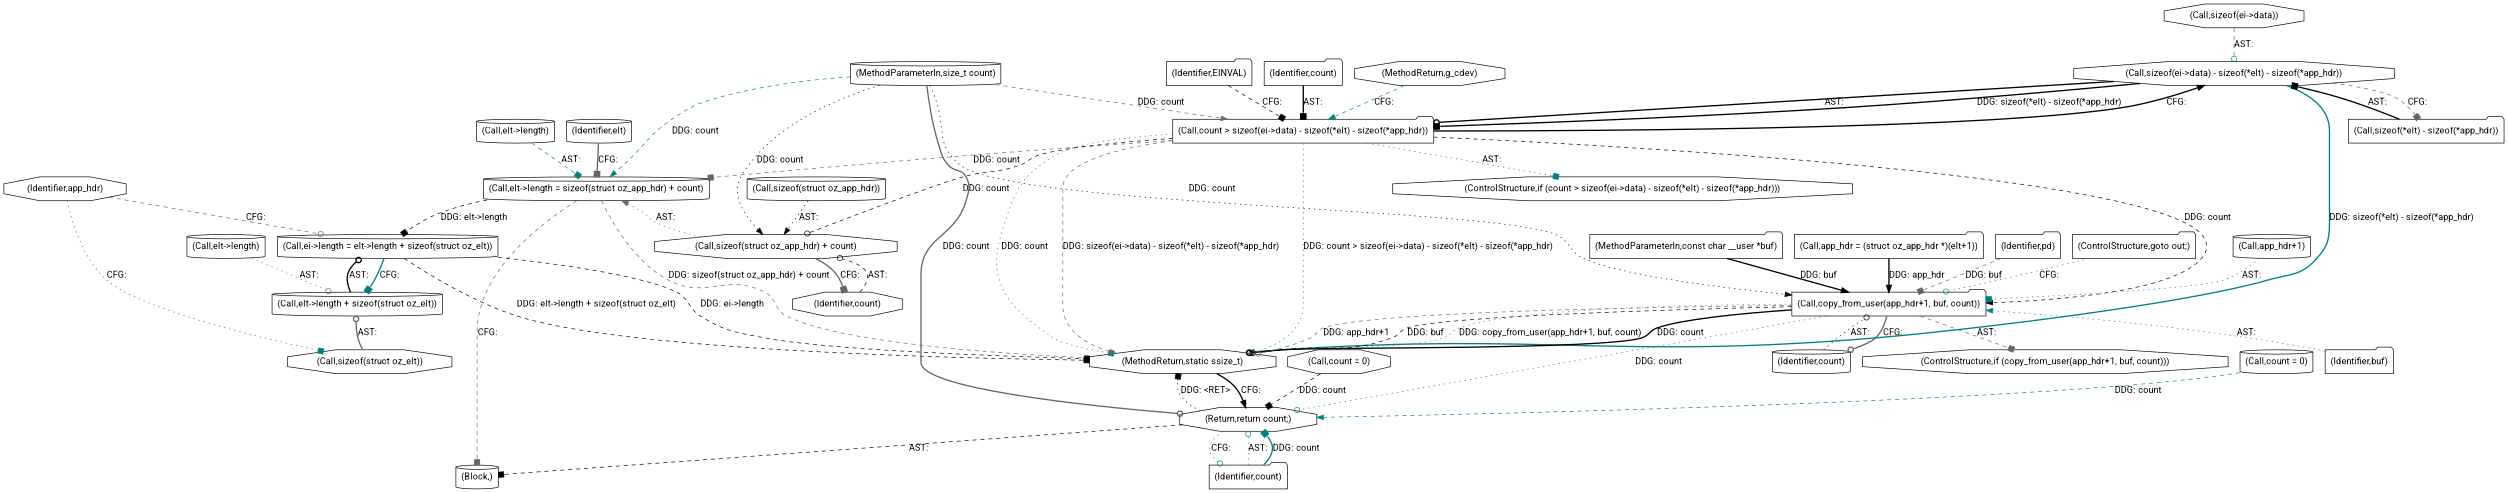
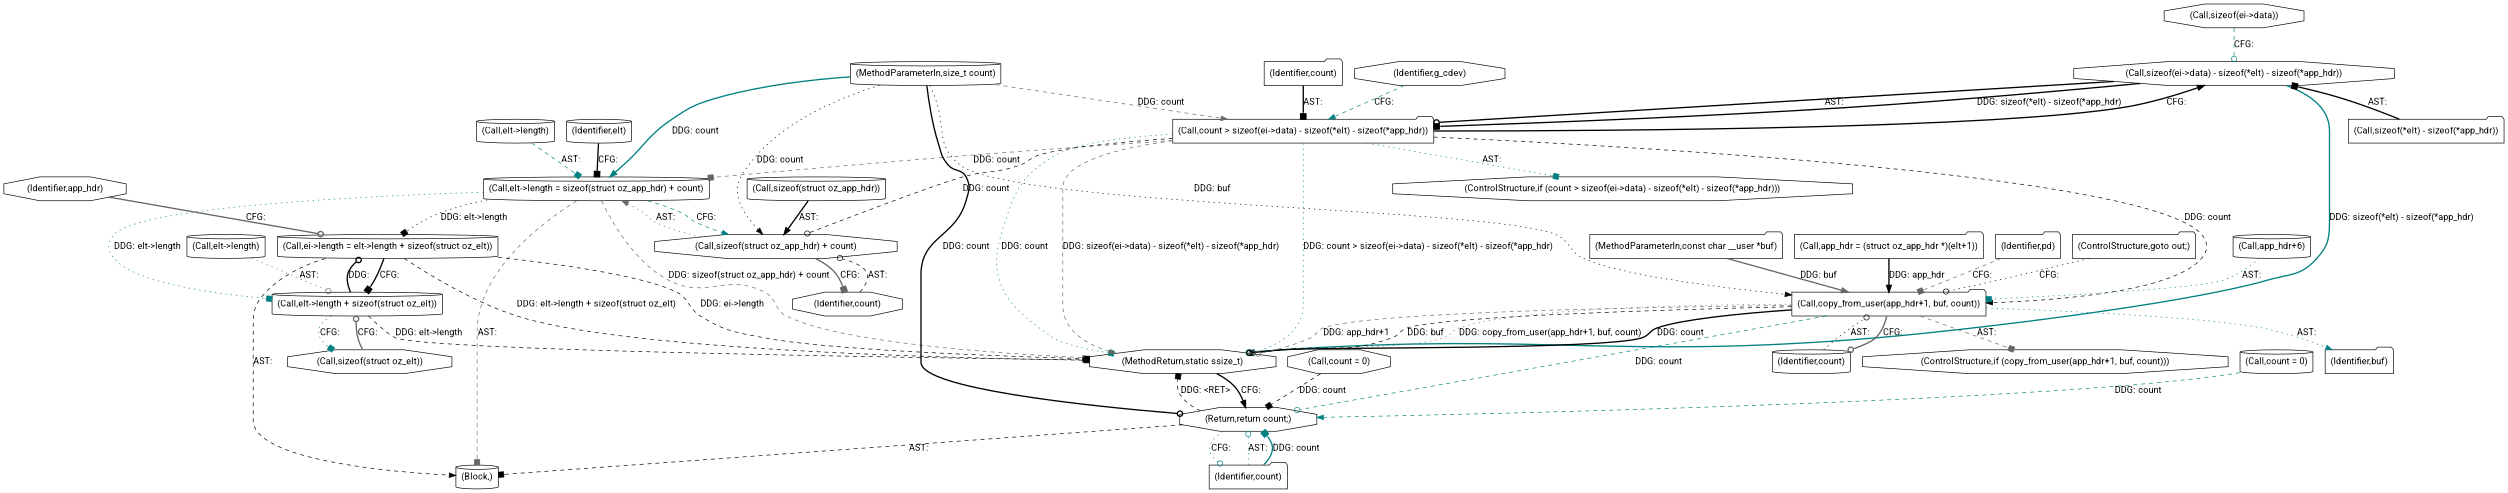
edge "(Call,sizeof(ei->data))" -> "(Call,sizeof(ei->data) - sizeof(*elt) - sizeof(*app_hdr))": label "AST: " -> "CFG: "
node "(Identifier,EINVAL)": removed
node "(MethodReturn,g_cdev)": label "(MethodReturn,g_cdev)" -> "(Identifier,g_cdev)"
edge "(Call,sizeof(ei->data) - sizeof(*elt) - sizeof(*app_hdr))" -> "(Call,sizeof(*elt) - sizeof(*app_hdr))": removed, label "CFG:"
edge "(MethodParameterIn,size_t count)" -> "(Call,elt->length = sizeof(struct oz_app_hdr) + count)": style dashed -> bold
edge "(Identifier,elt)" -> "(Call,elt->length = sizeof(struct oz_app_hdr) + count)": color gray40 -> black
edge "(MethodParameterIn,size_t count)" -> "(Call,copy_from_user(app_hdr+1, buf, count))": label "DDG: count" -> "DDG: buf"
edge "(Call,elt->length = sizeof(struct oz_app_hdr) + count)" -> "(Call,elt->length + sizeof(struct oz_elt))": added, label "DDG: elt->length"
edge "(Call,elt->length = sizeof(struct oz_app_hdr) + count)" -> "(Call,ei->length = elt->length + sizeof(struct oz_elt))": style dashed -> dotted
edge "(Identifier,app_hdr)" -> "(Call,ei->length = elt->length + sizeof(struct oz_elt))": style dashed -> bold
edge "(Call,elt->length = sizeof(struct oz_app_hdr) + count)" -> "(Call,sizeof(struct oz_app_hdr) + count)": added, label "CFG:"
edge "(Call,sizeof(struct oz_app_hdr))" -> "(Call,sizeof(struct oz_app_hdr) + count)": style dotted -> bold
node "(Call,app_hdr+1)": label "(Call,app_hdr+1)" -> "(Call,app_hdr+6)"
edge "(Call,ei->length = elt->length + sizeof(struct oz_elt))" -> "(Call,elt->length + sizeof(struct oz_elt))": color teal -> black
edge "(MethodParameterIn,const char __user *buf)" -> "(Call,copy_from_user(app_hdr+1, buf, count))": color black -> gray40
edge "(Call,elt->length + sizeof(struct oz_elt))" -> "(Call,ei->length = elt->length + sizeof(struct oz_elt))": label "AST: " -> "DDG: "
edge "(Identifier,pd)" -> "(Call,copy_from_user(app_hdr+1, buf, count))": label "DDG: buf" -> "CFG: "
edge "(ControlStructure,goto out;)" -> "(Call,copy_from_user(app_hdr+1, buf, count))": color teal -> black
edge "(Identifier,app_hdr)" -> "(Call,sizeof(struct oz_elt))": now "(Call,elt->length + sizeof(struct oz_elt))" -> "(Call,sizeof(struct oz_elt))"
edge "(Identifier,buf)" -> "(Call,copy_from_user(app_hdr+1, buf, count))": reversed
edge "(Call,elt->length = sizeof(struct oz_app_hdr) + count)" -> "(MethodReturn,static ssize_t)": arrowhead odot -> normal
edge "(MethodParameterIn,size_t count)" -> "(Return,return count;)": color gray40 -> black
edge "(Call,sizeof(struct oz_elt))" -> "(Call,elt->length + sizeof(struct oz_elt))": label "AST: " -> "CFG: "
edge "(Call,elt->length = sizeof(struct oz_app_hdr) + count)" -> "(Block,)": label "CFG: " -> "AST: "
edge "(Call,elt->length + sizeof(struct oz_elt))" -> "(MethodReturn,static ssize_t)": added, label "DDG: elt->length"
edge "(Call,copy_from_user(app_hdr+1, buf, count))" -> "(Return,return count;)": style dotted -> dashed
edge "(Return,return count;)" -> "(MethodReturn,static ssize_t)": style dotted -> dashed
edge "(Call,ei->length = elt->length + sizeof(struct oz_elt))" -> "(Block,)": added, label "AST:"
